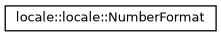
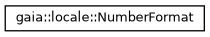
node "locale::locale::NumberFormat": label "locale::locale::NumberFormat" -> "gaia::locale::NumberFormat"
